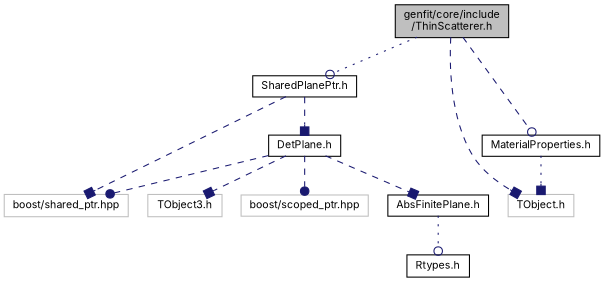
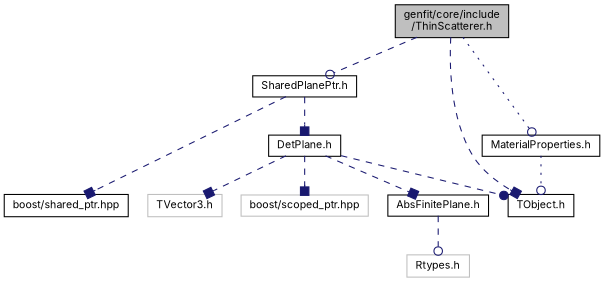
edge "genfit/core/include /ThinScatterer.h" -> "SharedPlanePtr.h": style dotted -> dashed
edge "genfit/core/include /ThinScatterer.h" -> "MaterialProperties.h": style dashed -> dotted
edge "DetPlane.h" -> "boost/scoped_ptr.hpp": arrowhead dot -> box
edge "MaterialProperties.h" -> "TObject.h": arrowhead box -> odot
edge "DetPlane.h" -> "boost/shared_ptr.hpp": now "DetPlane.h" -> "TObject.h"
node "boost/shared_ptr.hpp": color grey75 -> black
node "TObject3.h": label "TObject3.h" -> "TVector3.h"
node "TObject.h": color grey75 -> black
edge "AbsFinitePlane.h" -> "Rtypes.h": style dotted -> dashed
node "Rtypes.h": color black -> grey75
